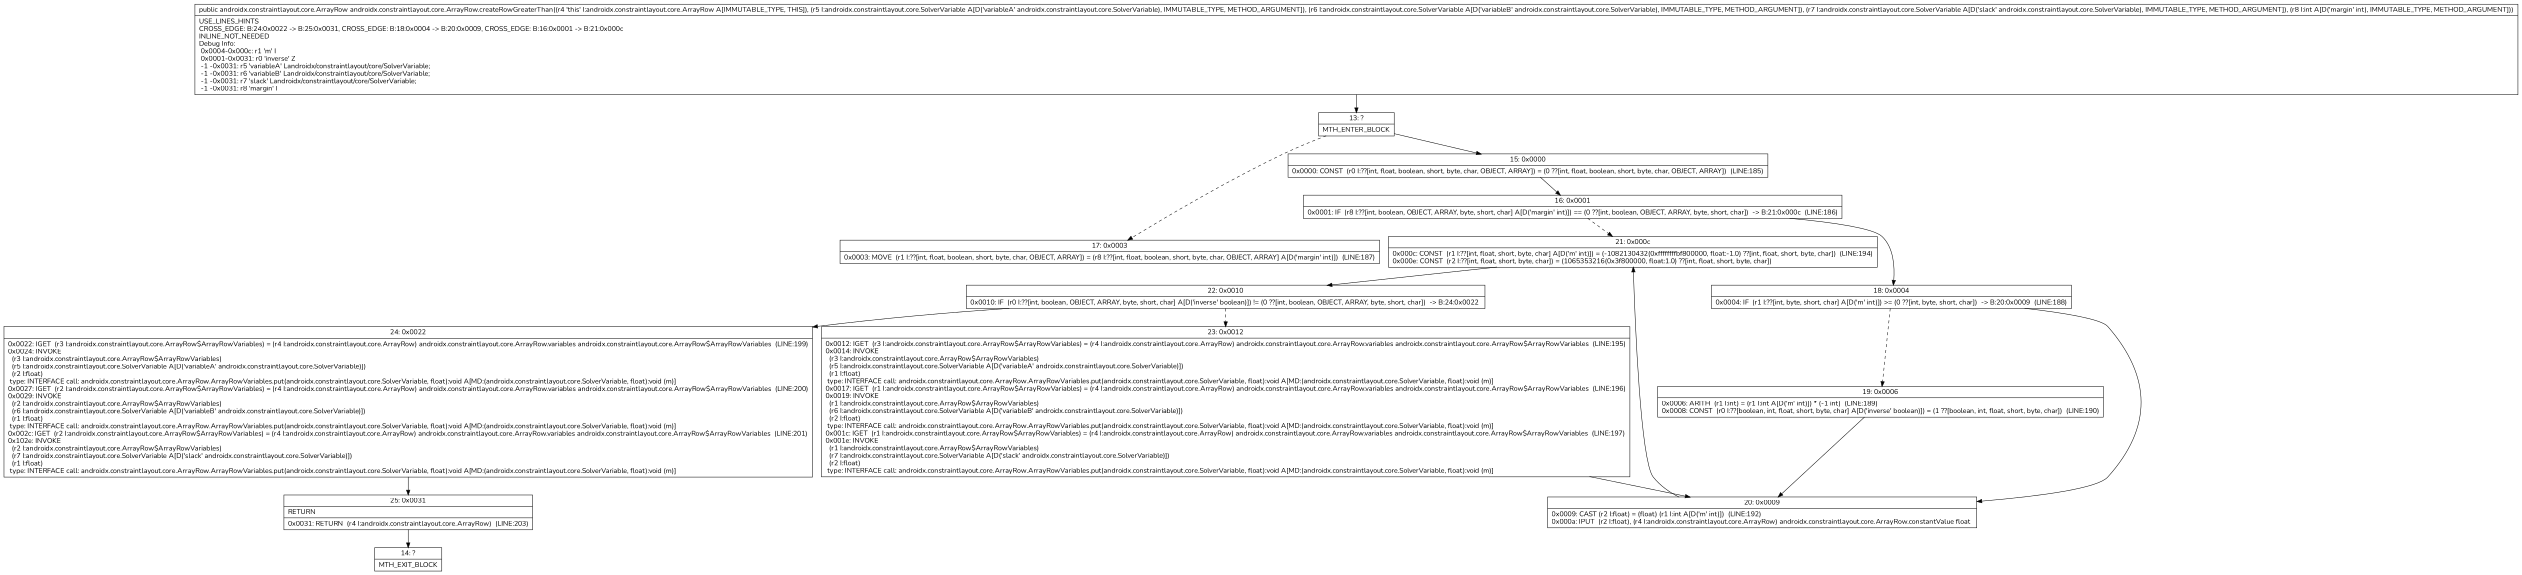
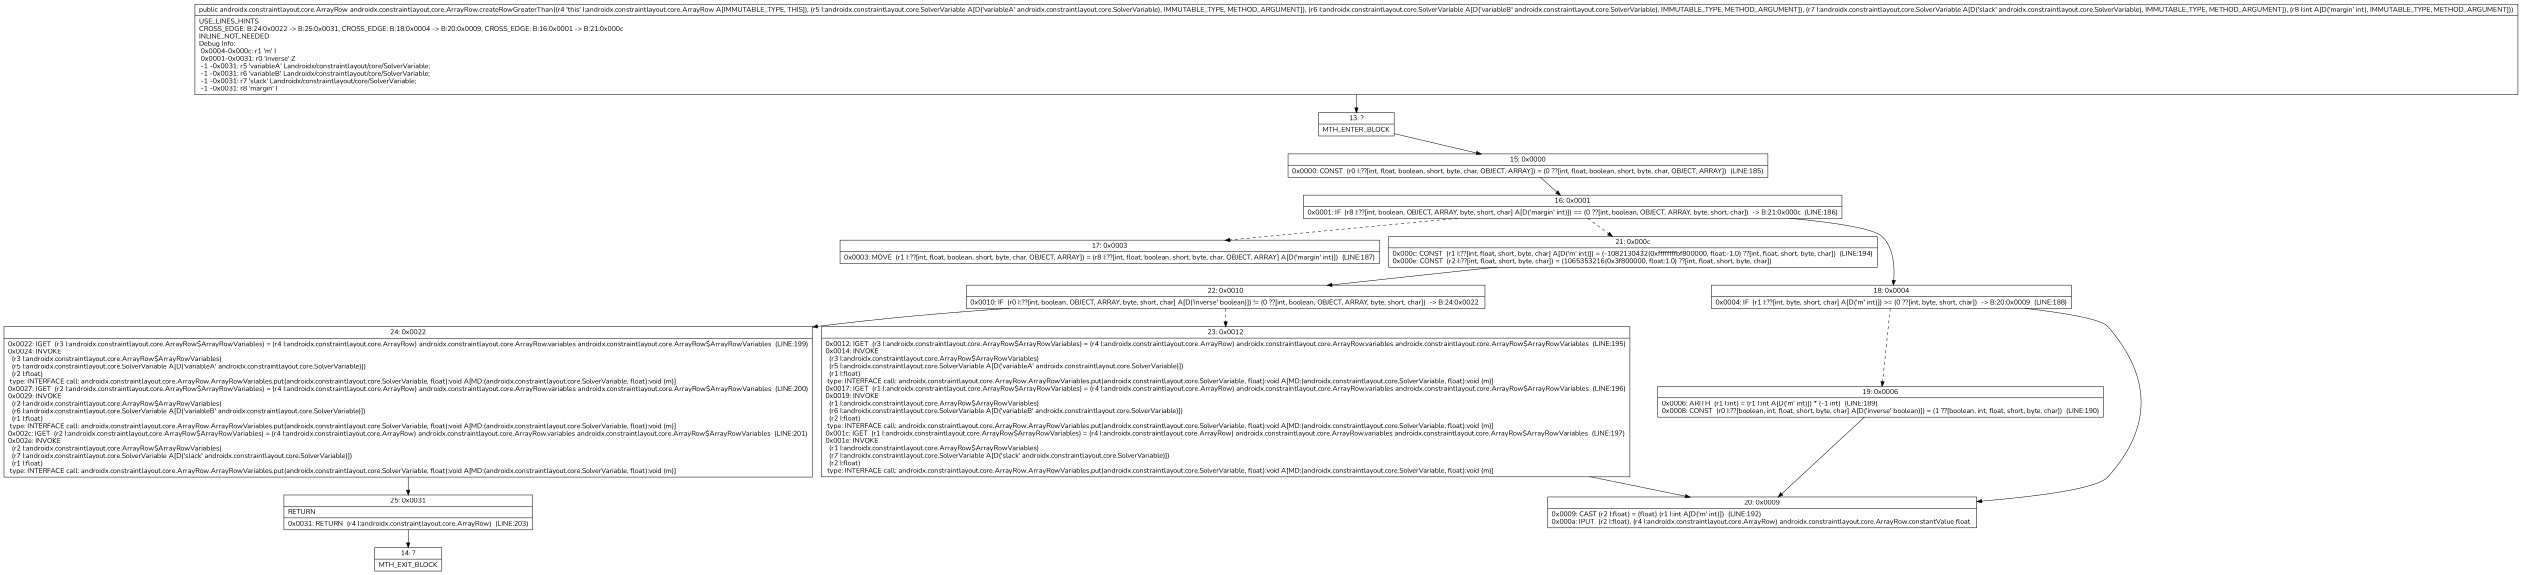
edge "13: ?" -> "17: 0x0003": now "16: 0x0001" -> "17: 0x0003"
edge "20: 0x0009" -> "21: 0x000c": removed
node "24: 0x0022": text "0x102e: INVOKE" -> "0x002e: INVOKE"
